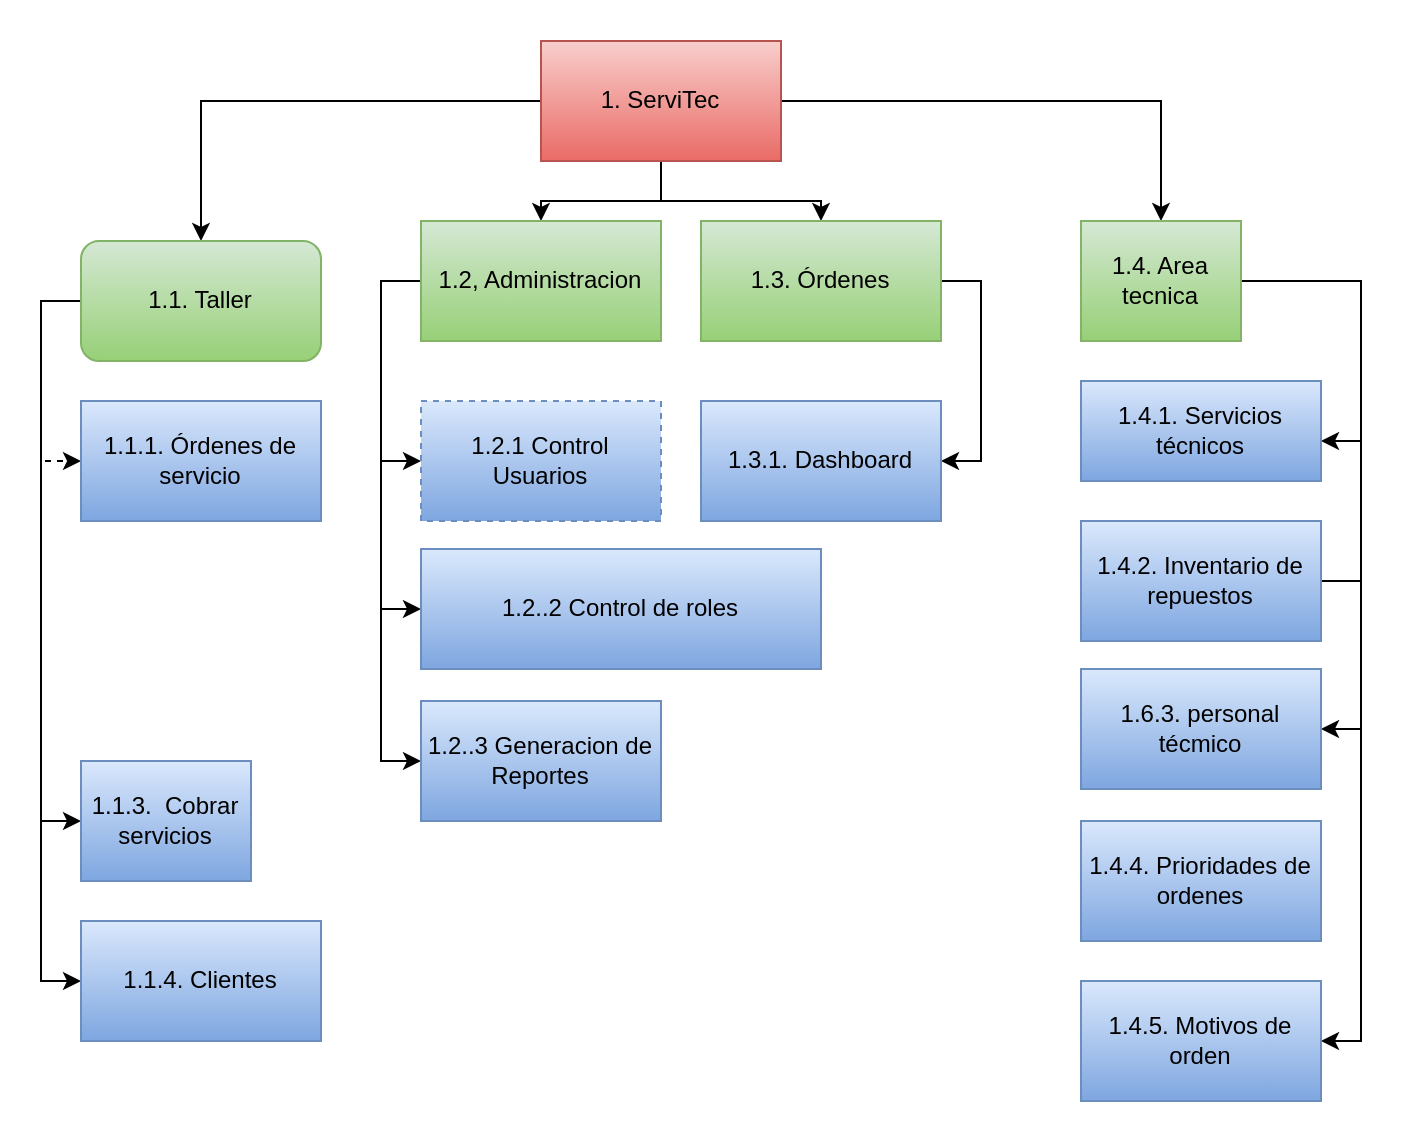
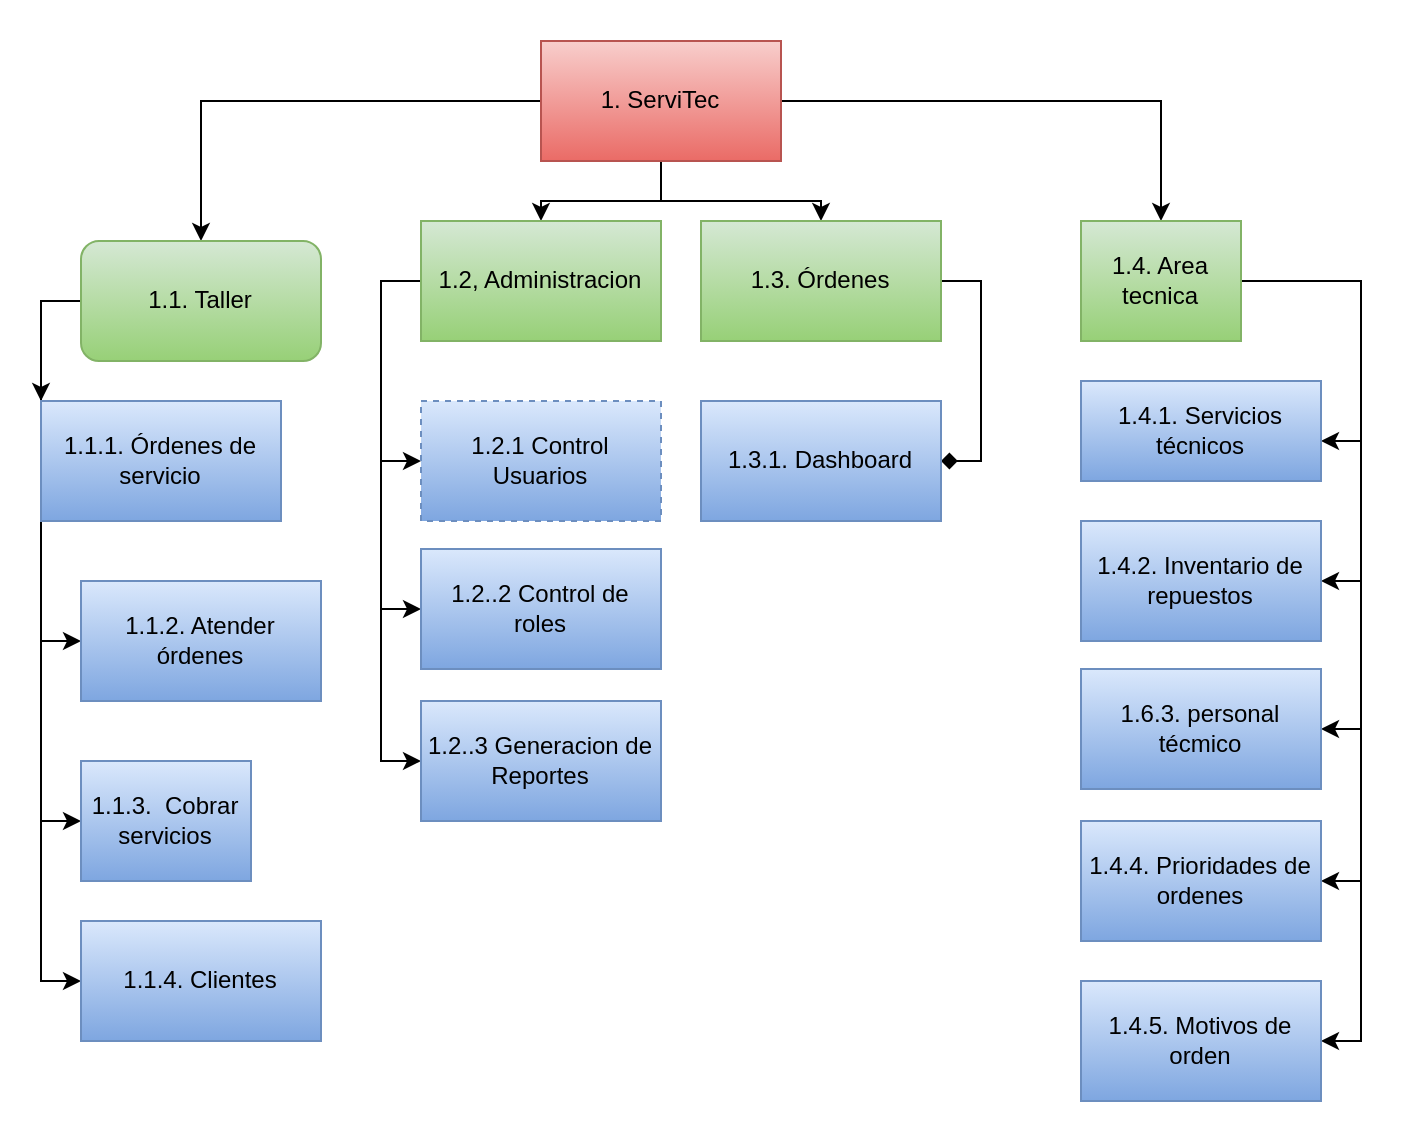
node "1.1.1. Órdenes de servicio": moved (201, 461) -> (161, 461)
edge "1.3. Órdenes" -> "1.3.1. Dashboard": arrowhead classic -> diamond
edge "1.4. Area tecnica" -- "1.4.2. Inventario de repuestos": arrowhead none -> classic
node "1.2..2 Control de roles": size 400x120 -> 240x120
edge "1.1. Taller" -> "1.1.2. Atender órdenes": added
node "1.1.2. Atender órdenes": added
edge "1.4. Area tecnica" -> "1.4.4. Prioridades de ordenes": added
